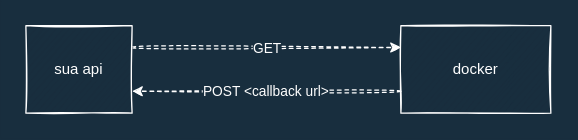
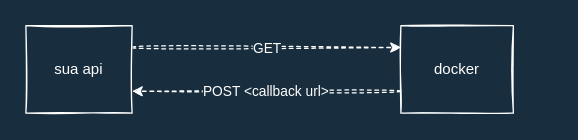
node "docker": size 150x88 -> 113x88
